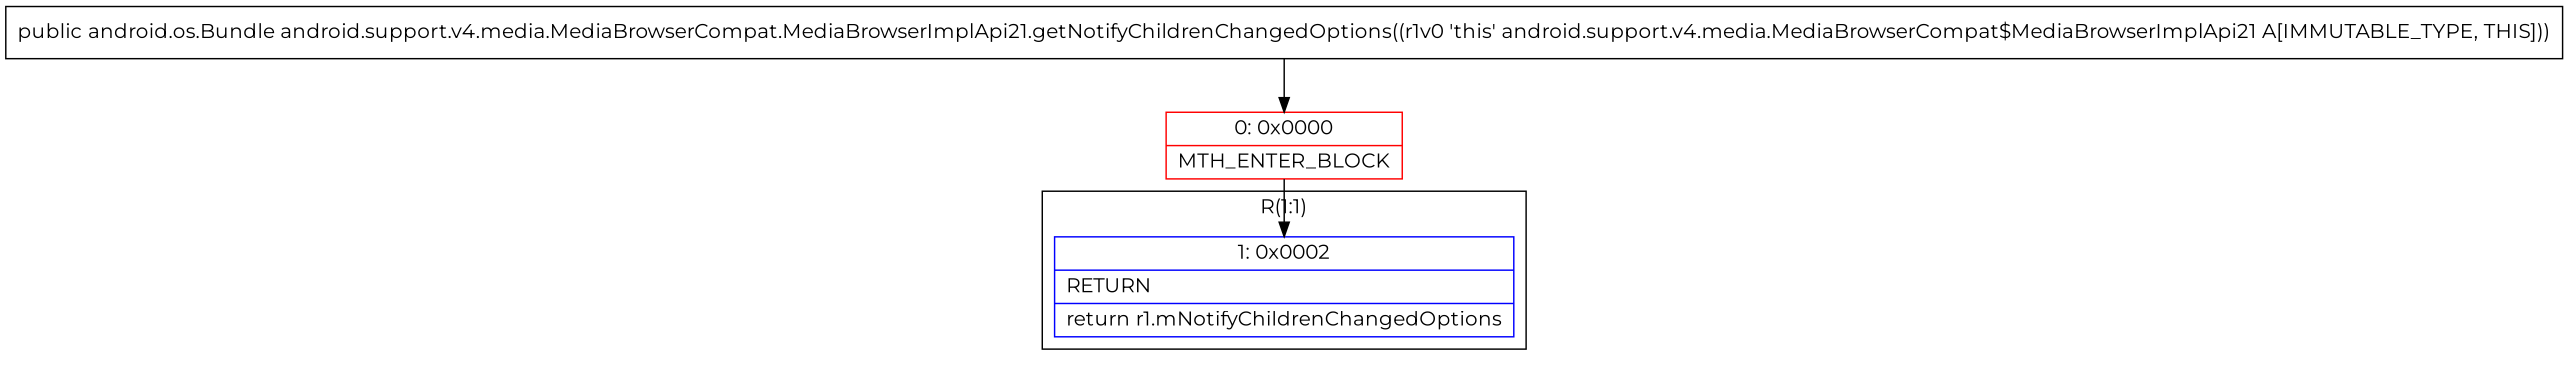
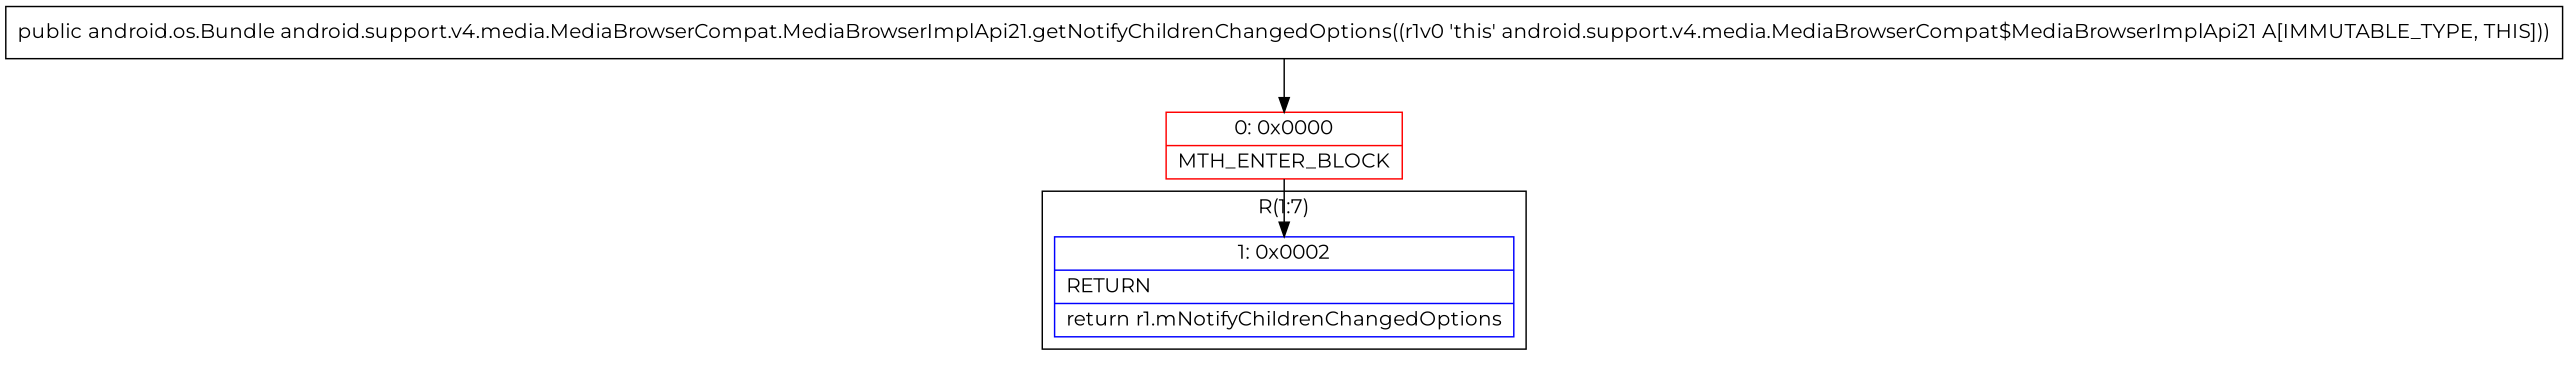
cluster "R(1:1)": label "R(1:1)" -> "R(1:7)"
